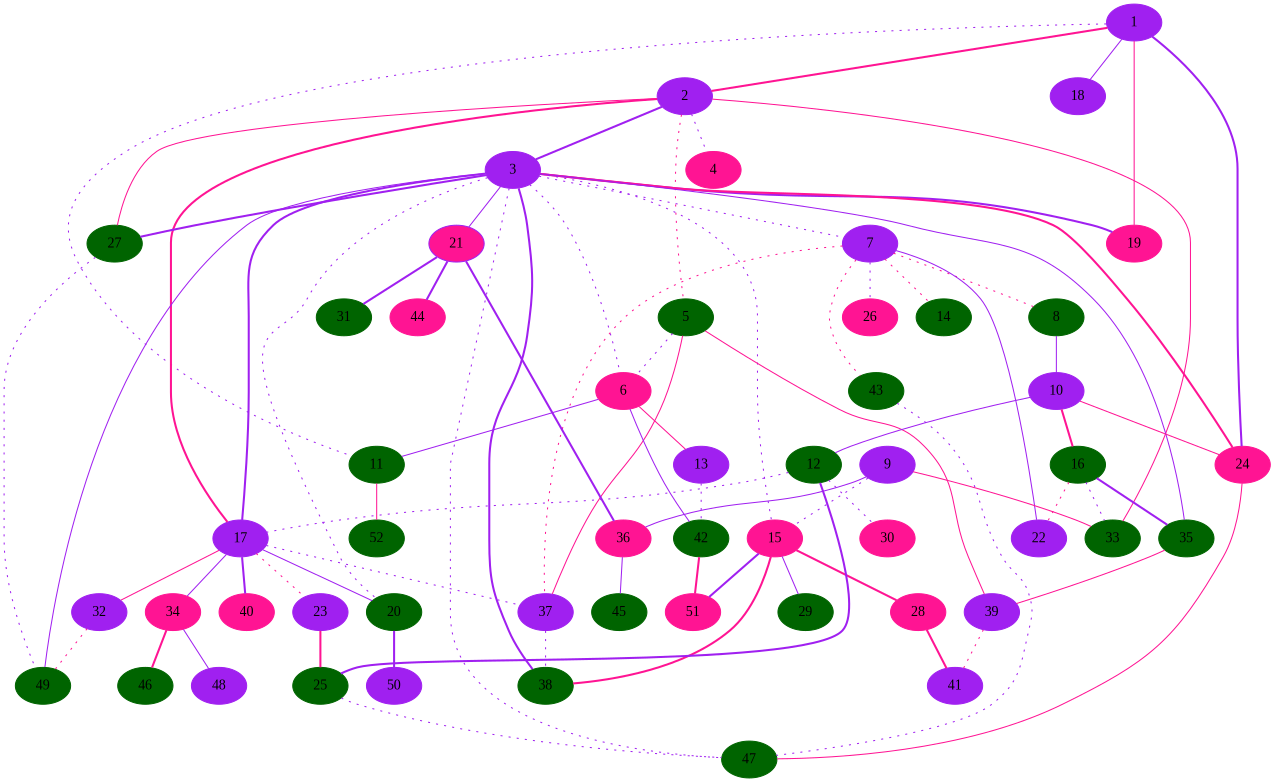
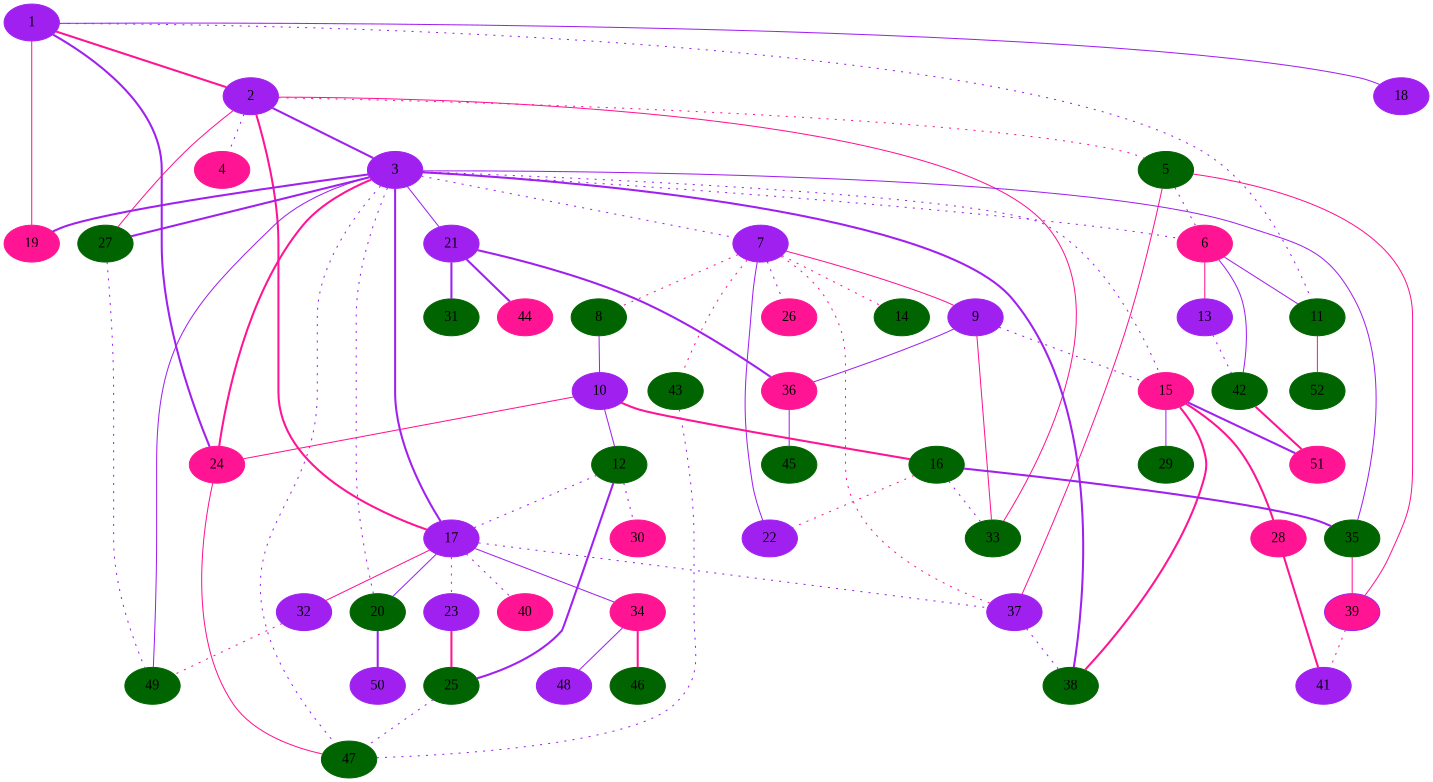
node "21": fillcolor deeppink -> purple
edge "7" -- "9": added
edge "17" -- "40": style bold -> dotted
node "39": fillcolor purple -> deeppink
